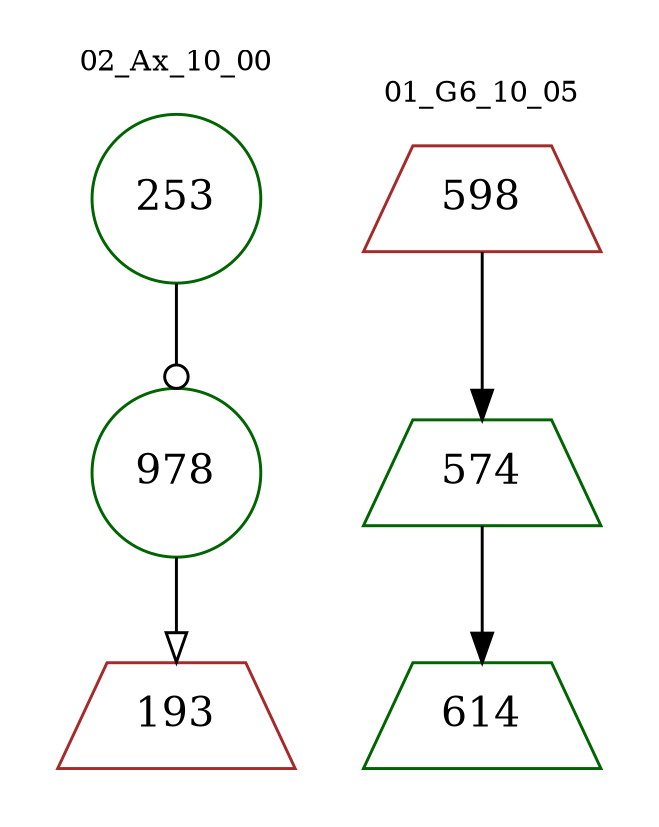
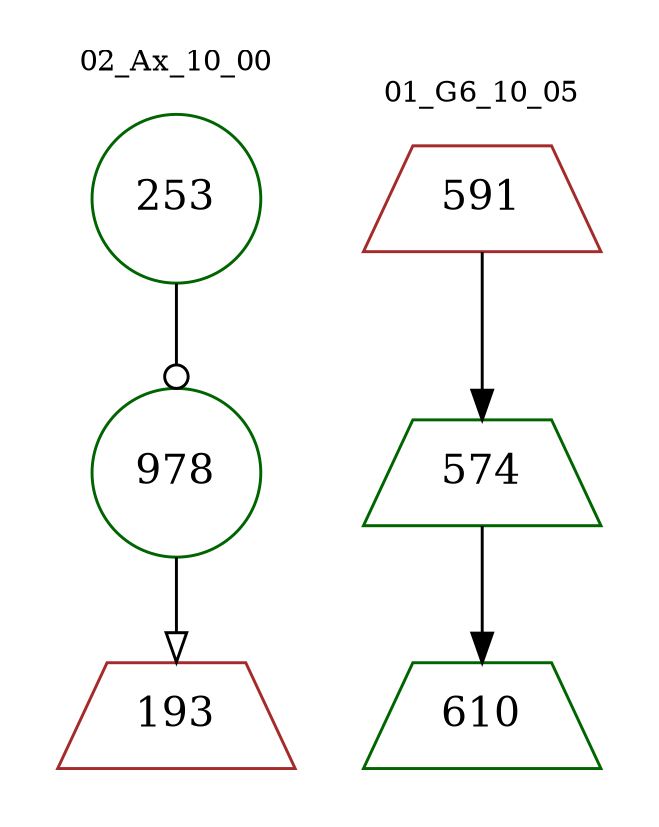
node "598": label "598" -> "591"
node "614": label "614" -> "610"
